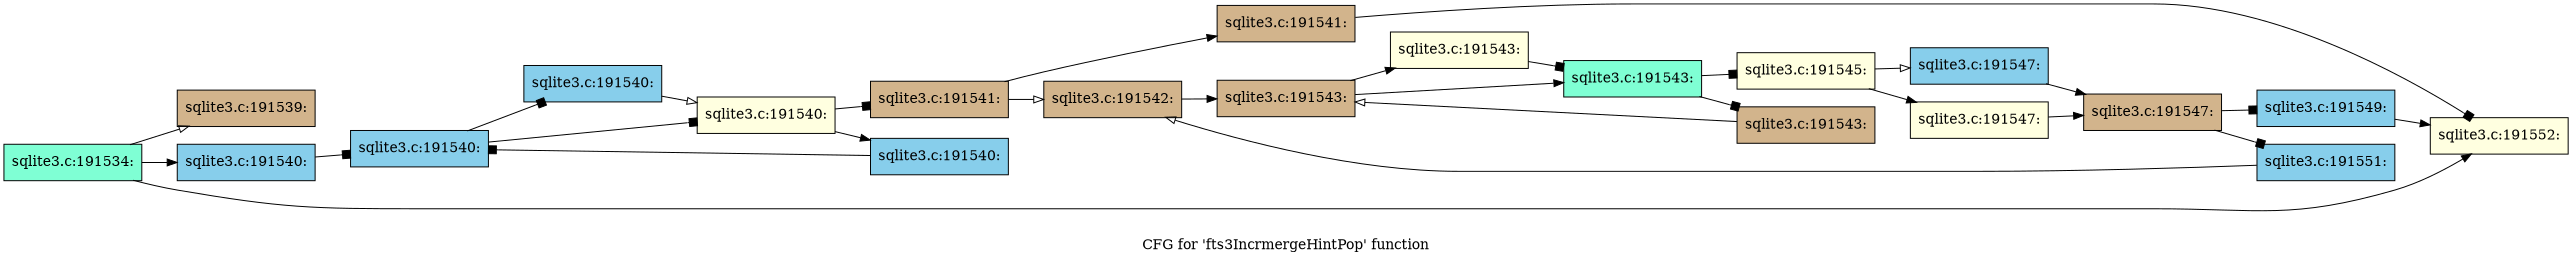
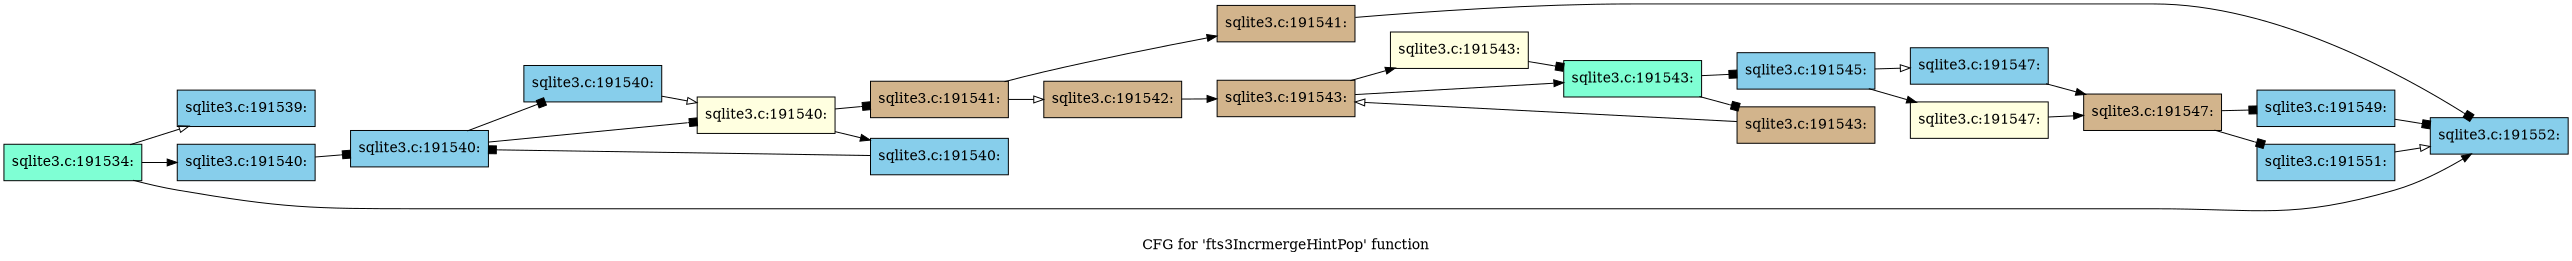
node "sqlite3.c:191545:": fillcolor lightyellow -> skyblue
node "sqlite3.c:191539:": fillcolor tan -> skyblue
edge "sqlite3.c:191549:" -> "sqlite3.c:191552:": arrowhead normal -> box
node "sqlite3.c:191552:": fillcolor lightyellow -> skyblue
edge "sqlite3.c:191551:" -> "sqlite3.c:191542:": now "sqlite3.c:191551:" -> "sqlite3.c:191552:"
